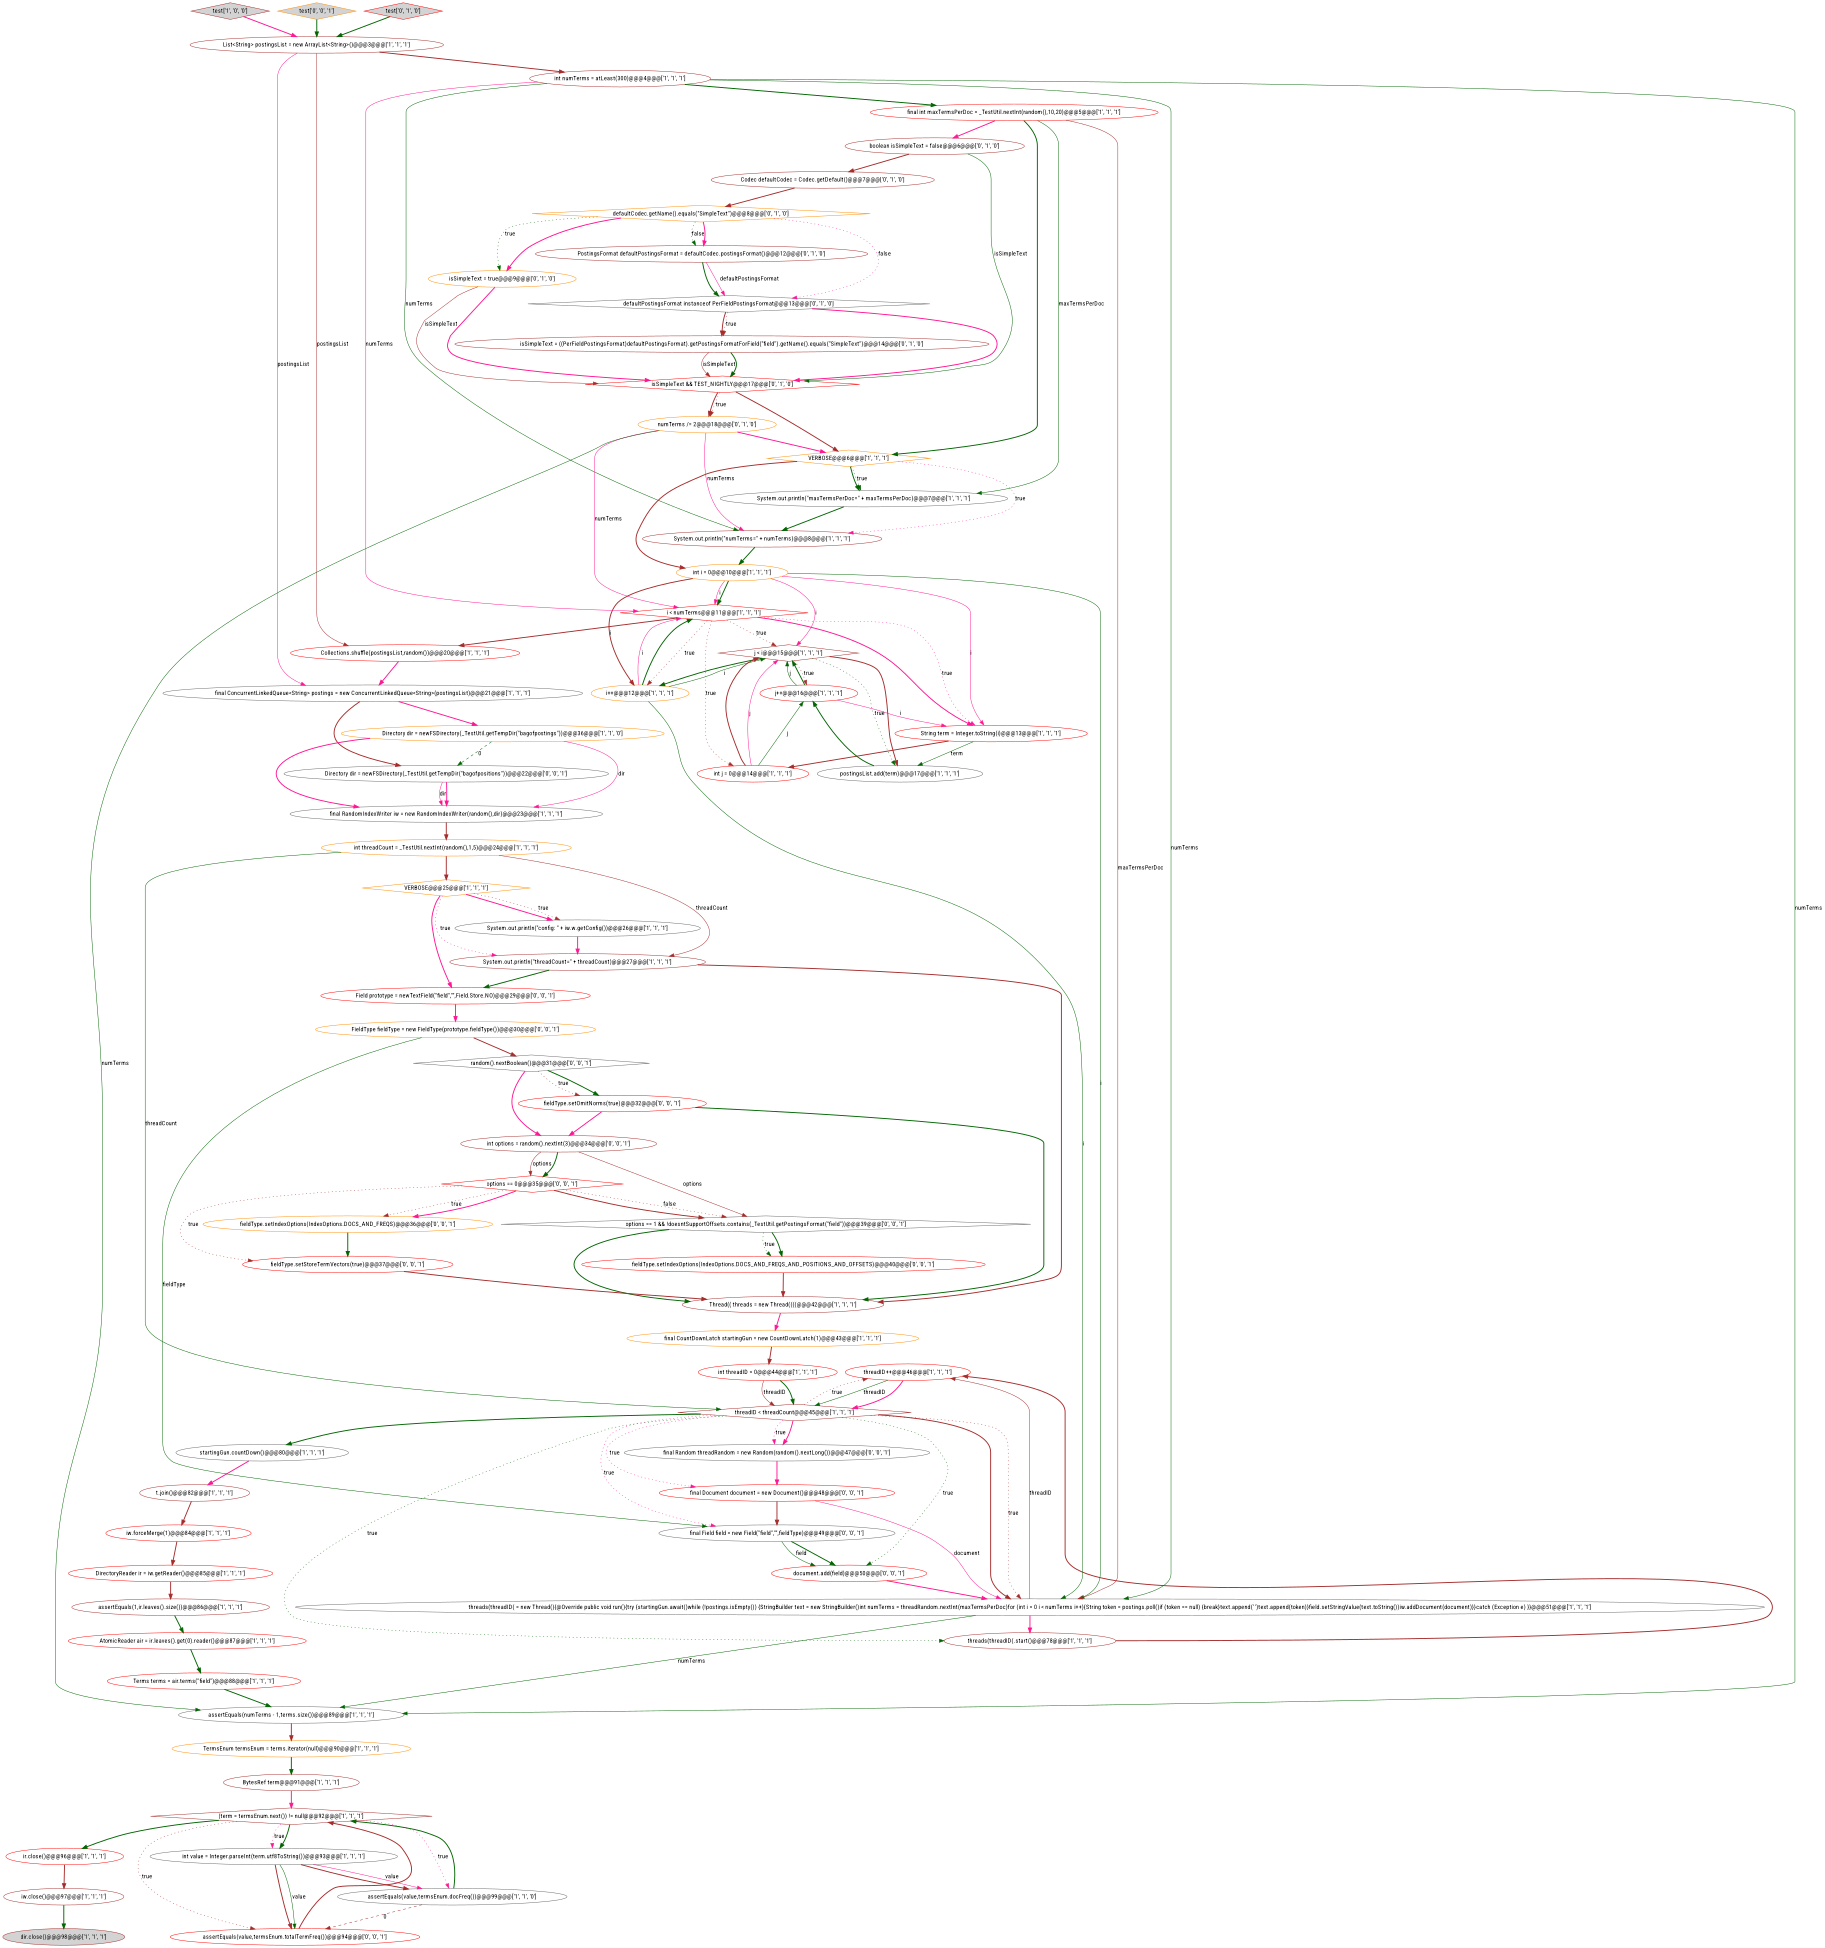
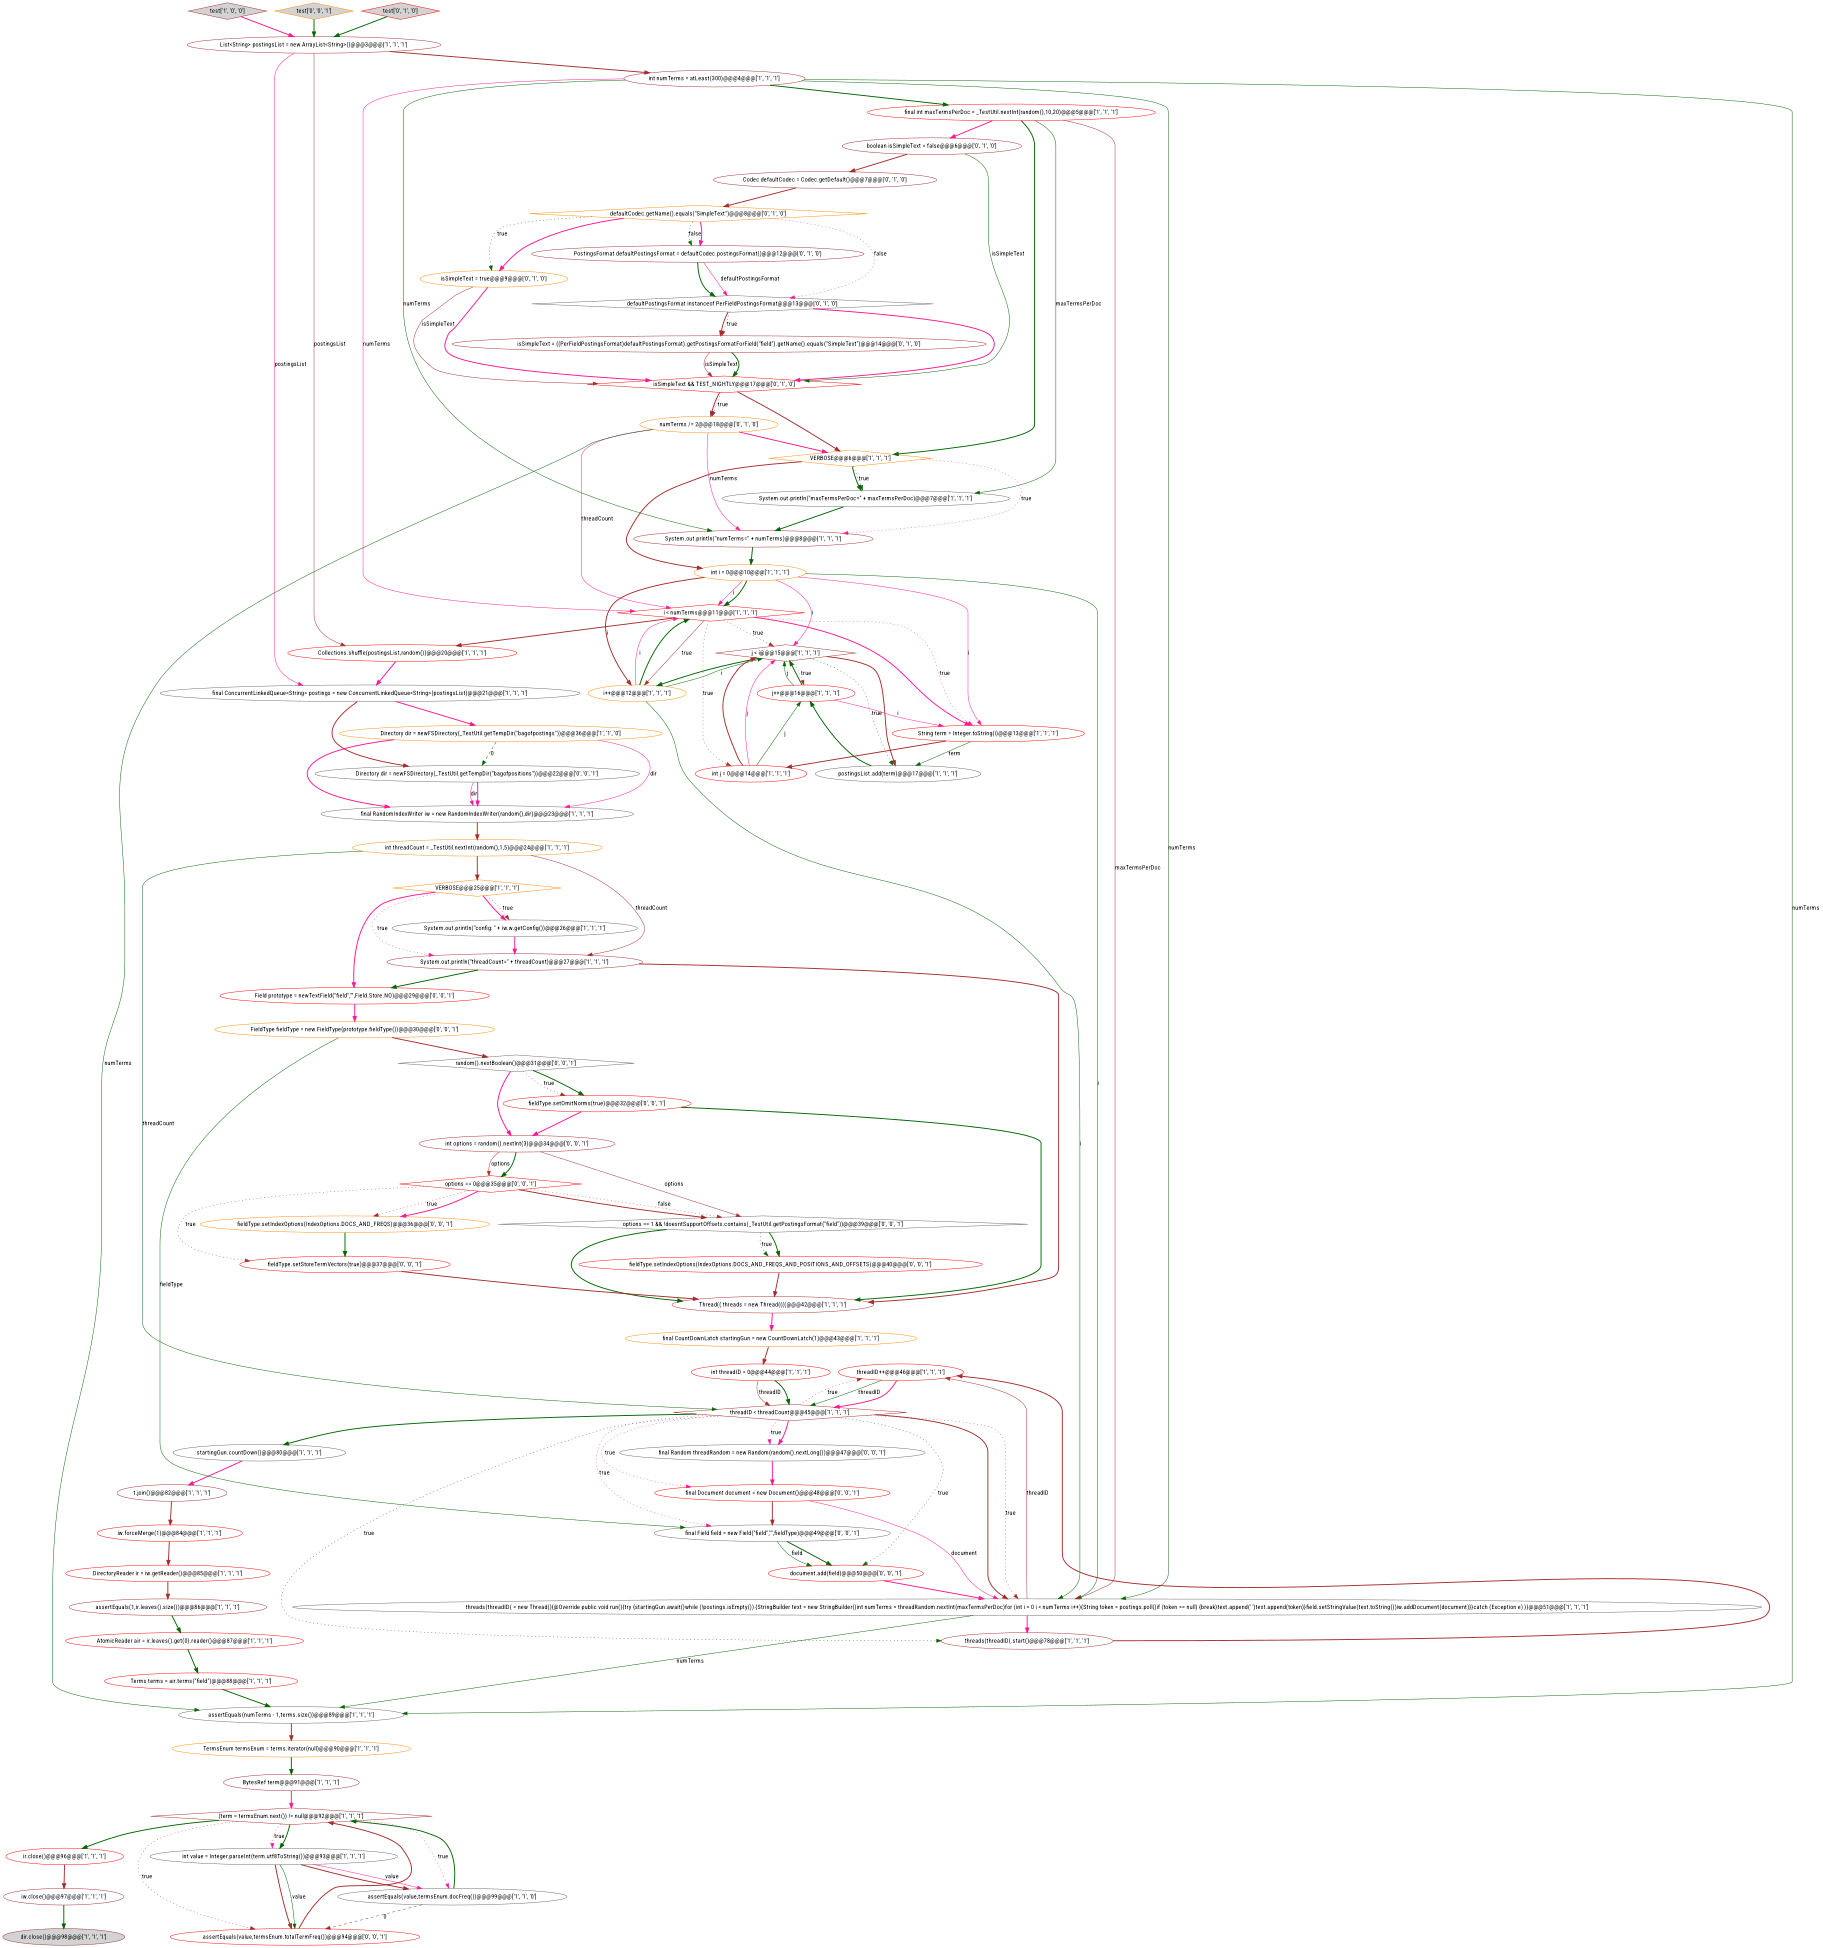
edge "numTerms /= 2@@@18@@@['0', '1', '0']" -> "i < numTerms@@@11@@@['1', '1', '1']": label "numTerms" -> "threadCount"
edge "i < numTerms@@@11@@@['1', '1', '1']" -> "i++@@@12@@@['1', '1', '1']": style dotted -> solid
